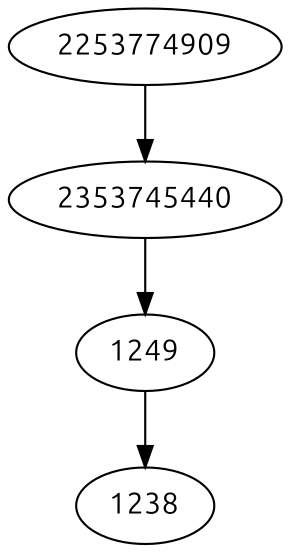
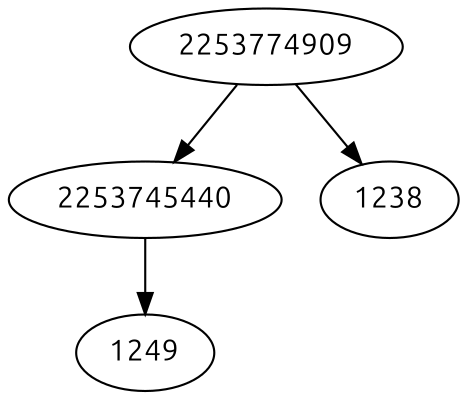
node "2353745440": label "2353745440" -> "2253745440"
edge "1249" -> "1238": now "2253774909" -> "1238"
